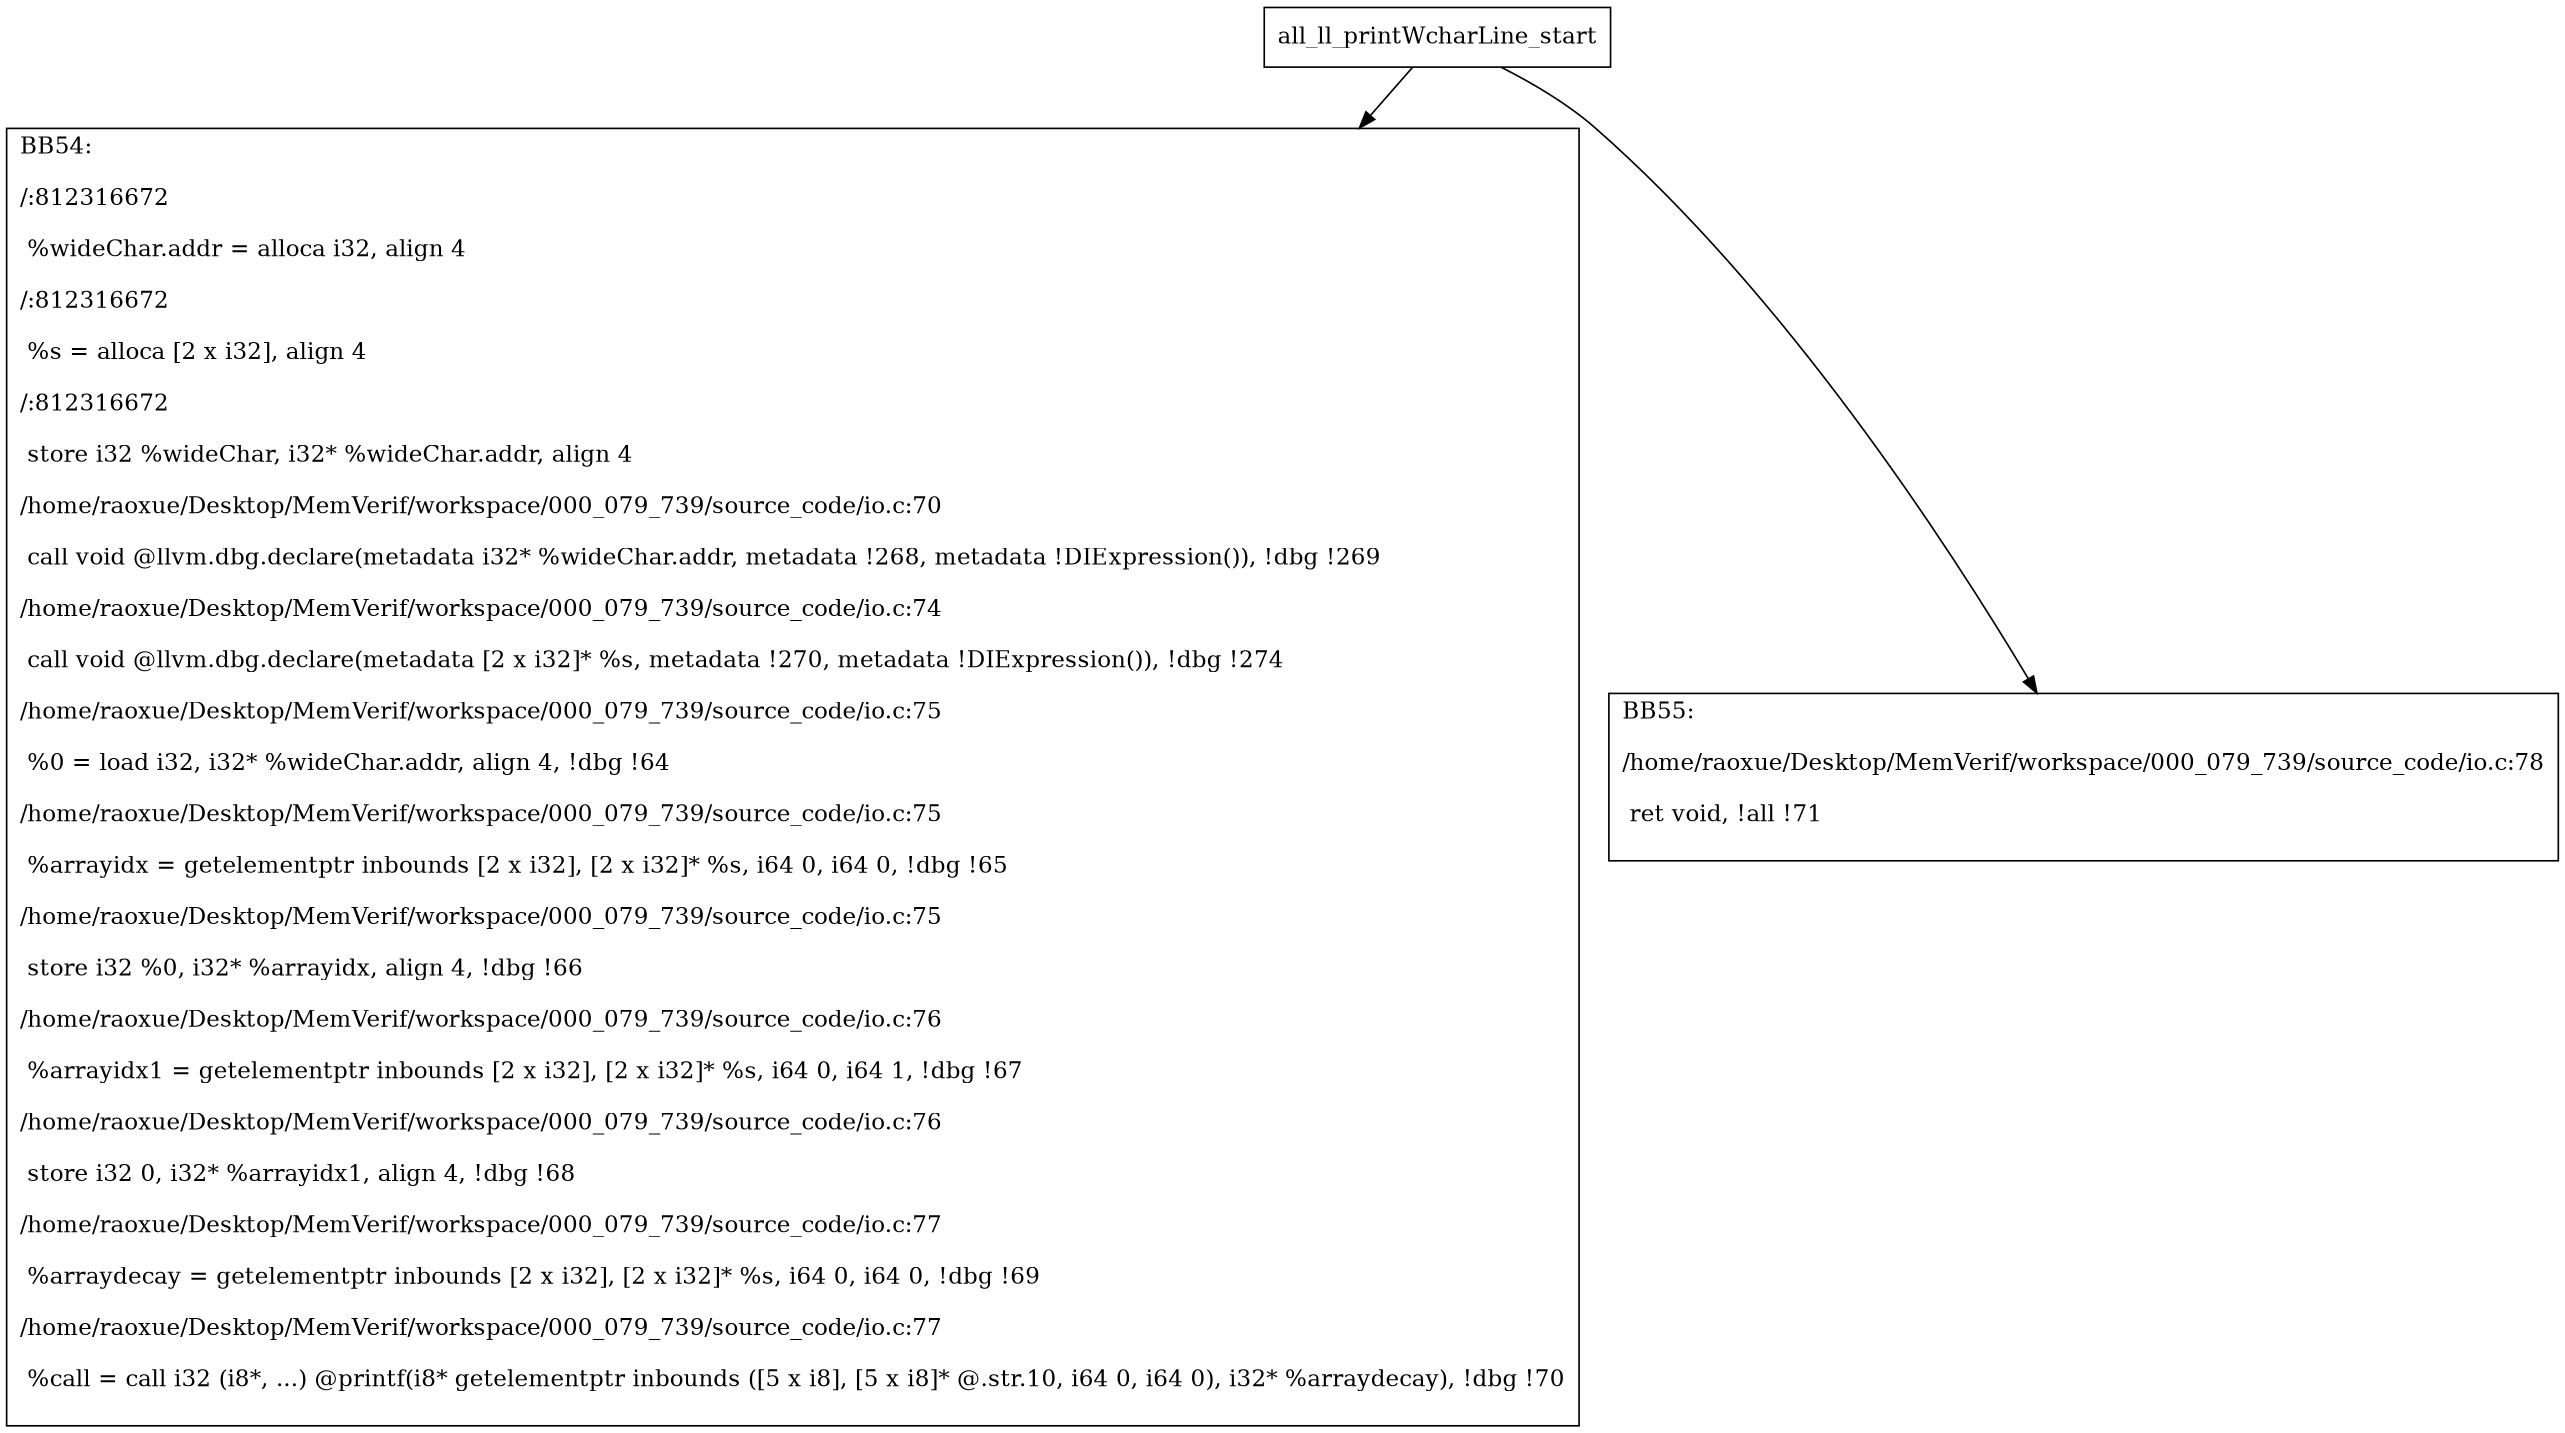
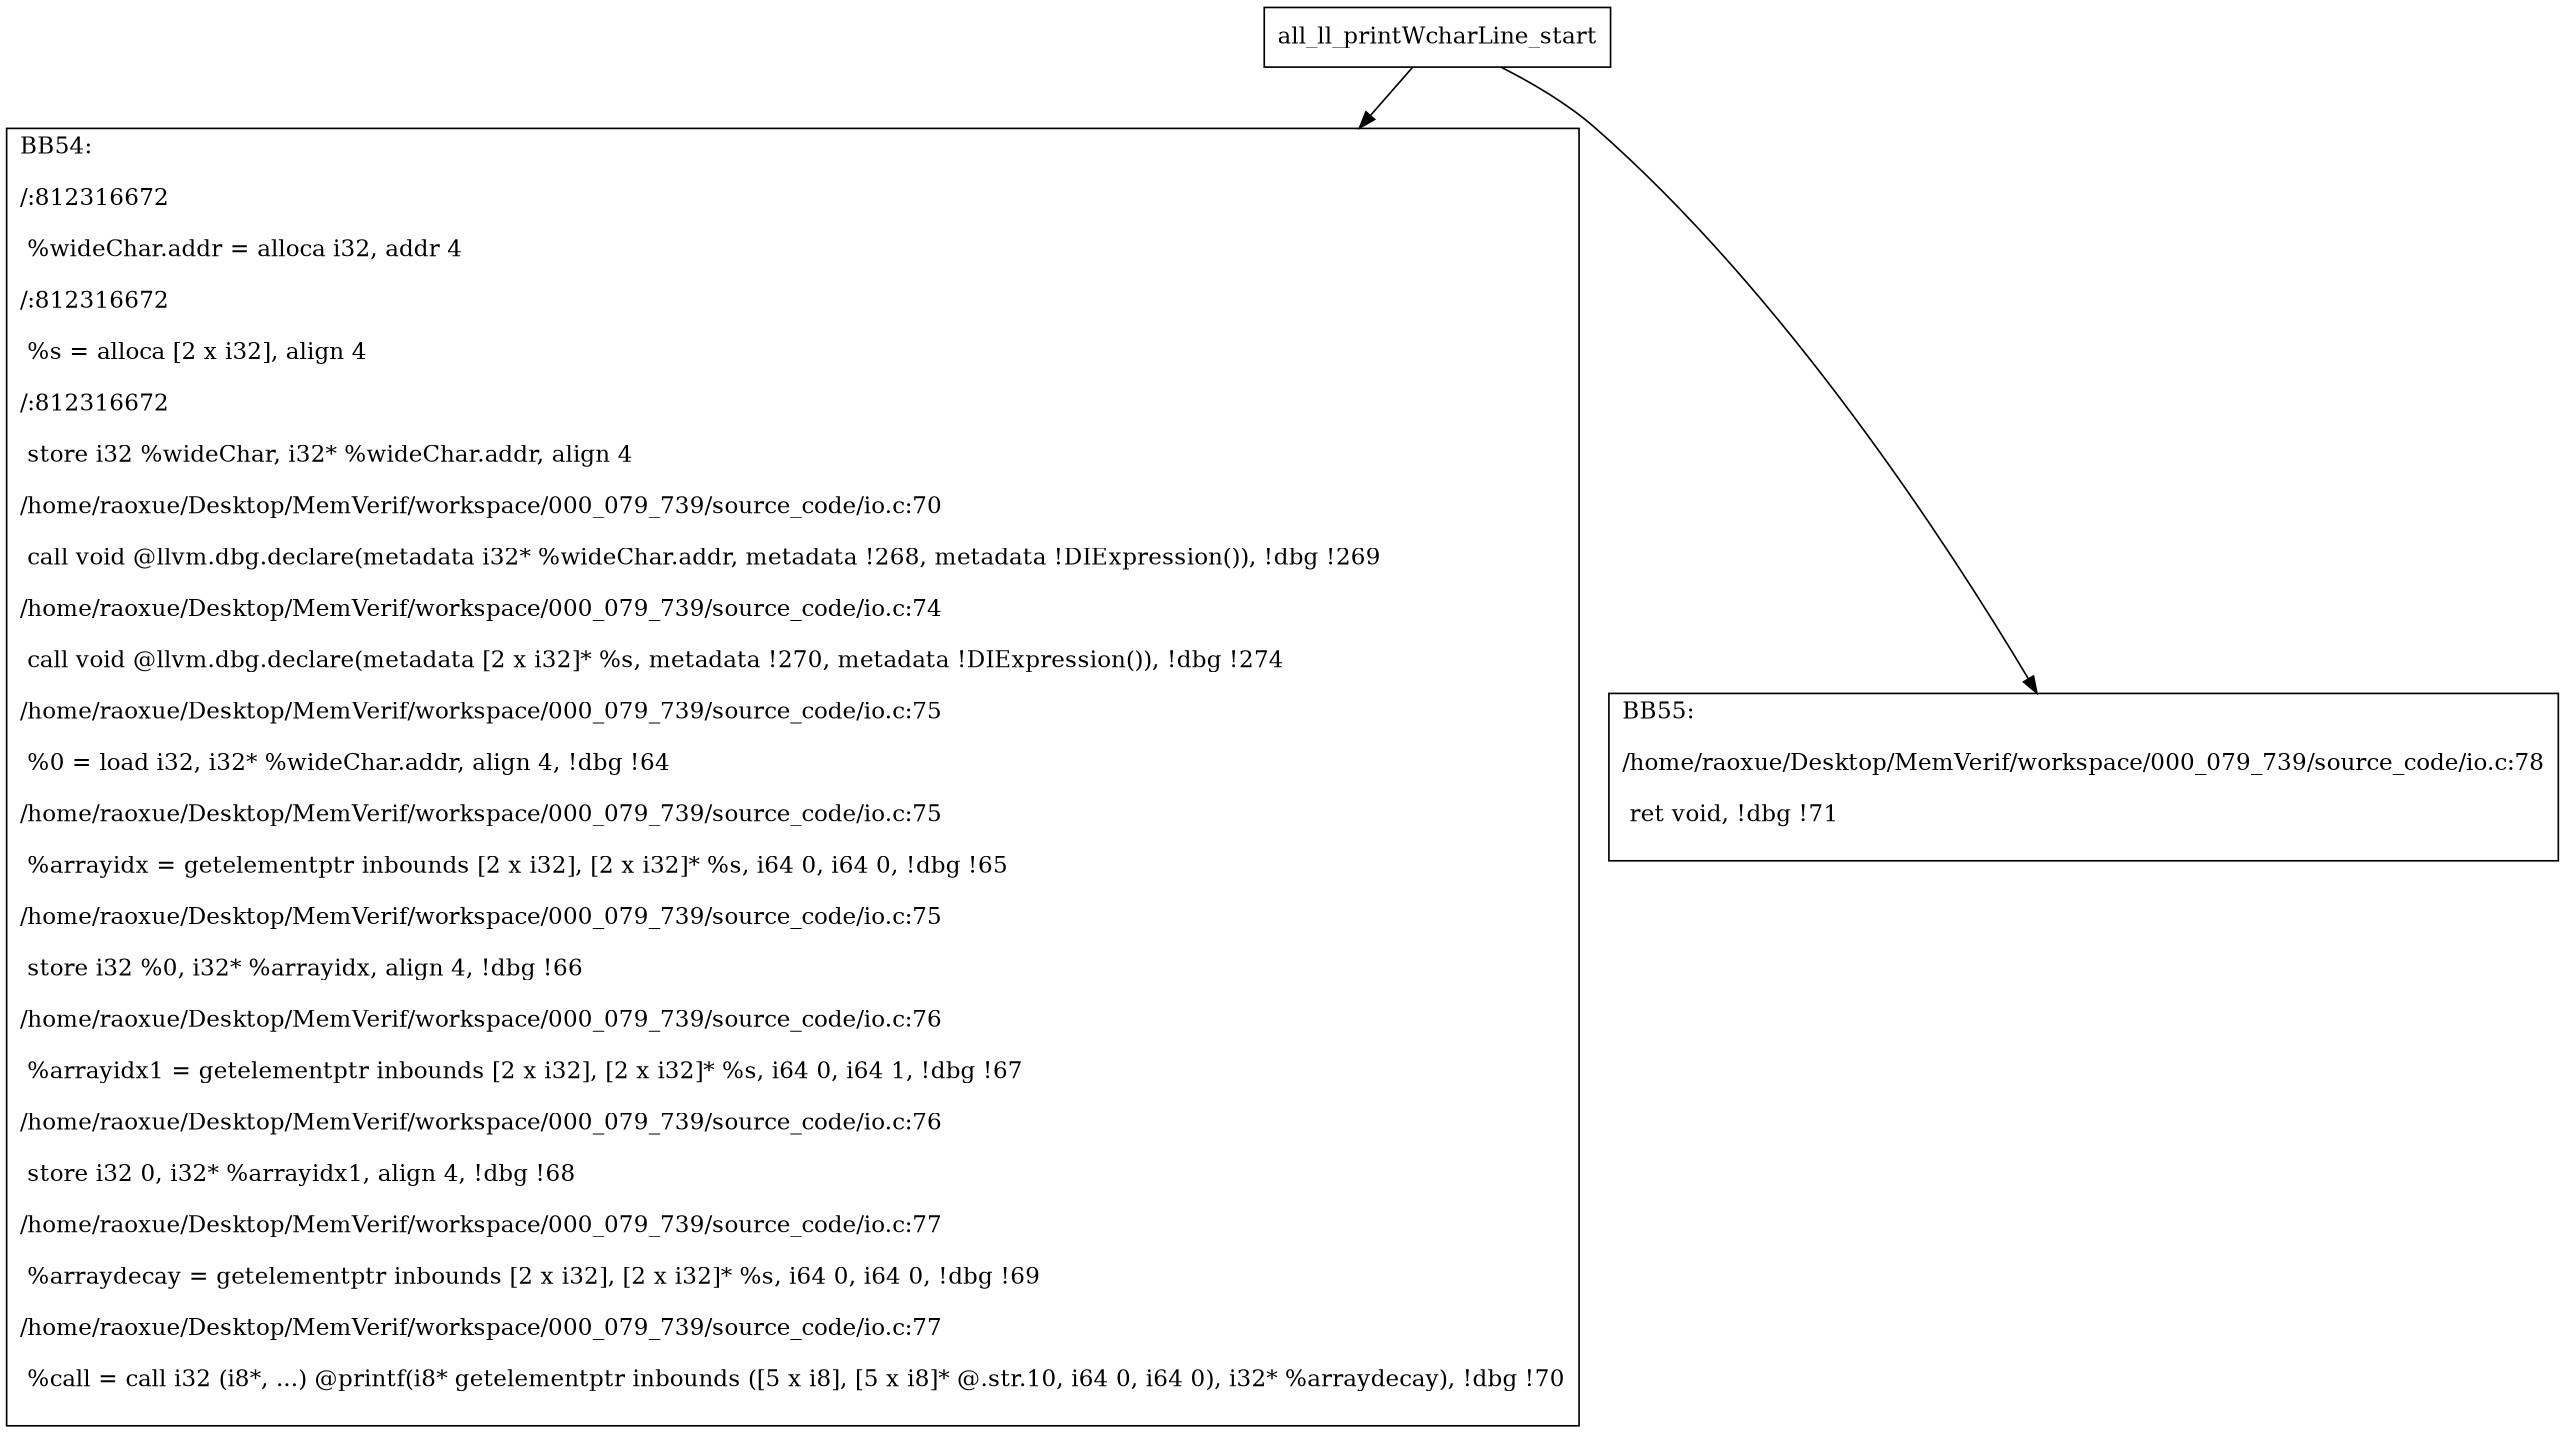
node "BB54:": text "%wideChar.addr = alloca i32, align 4" -> "%wideChar.addr = alloca i32, addr 4"
node "BB55:": text "ret void, !all !71" -> "ret void, !dbg !71"
